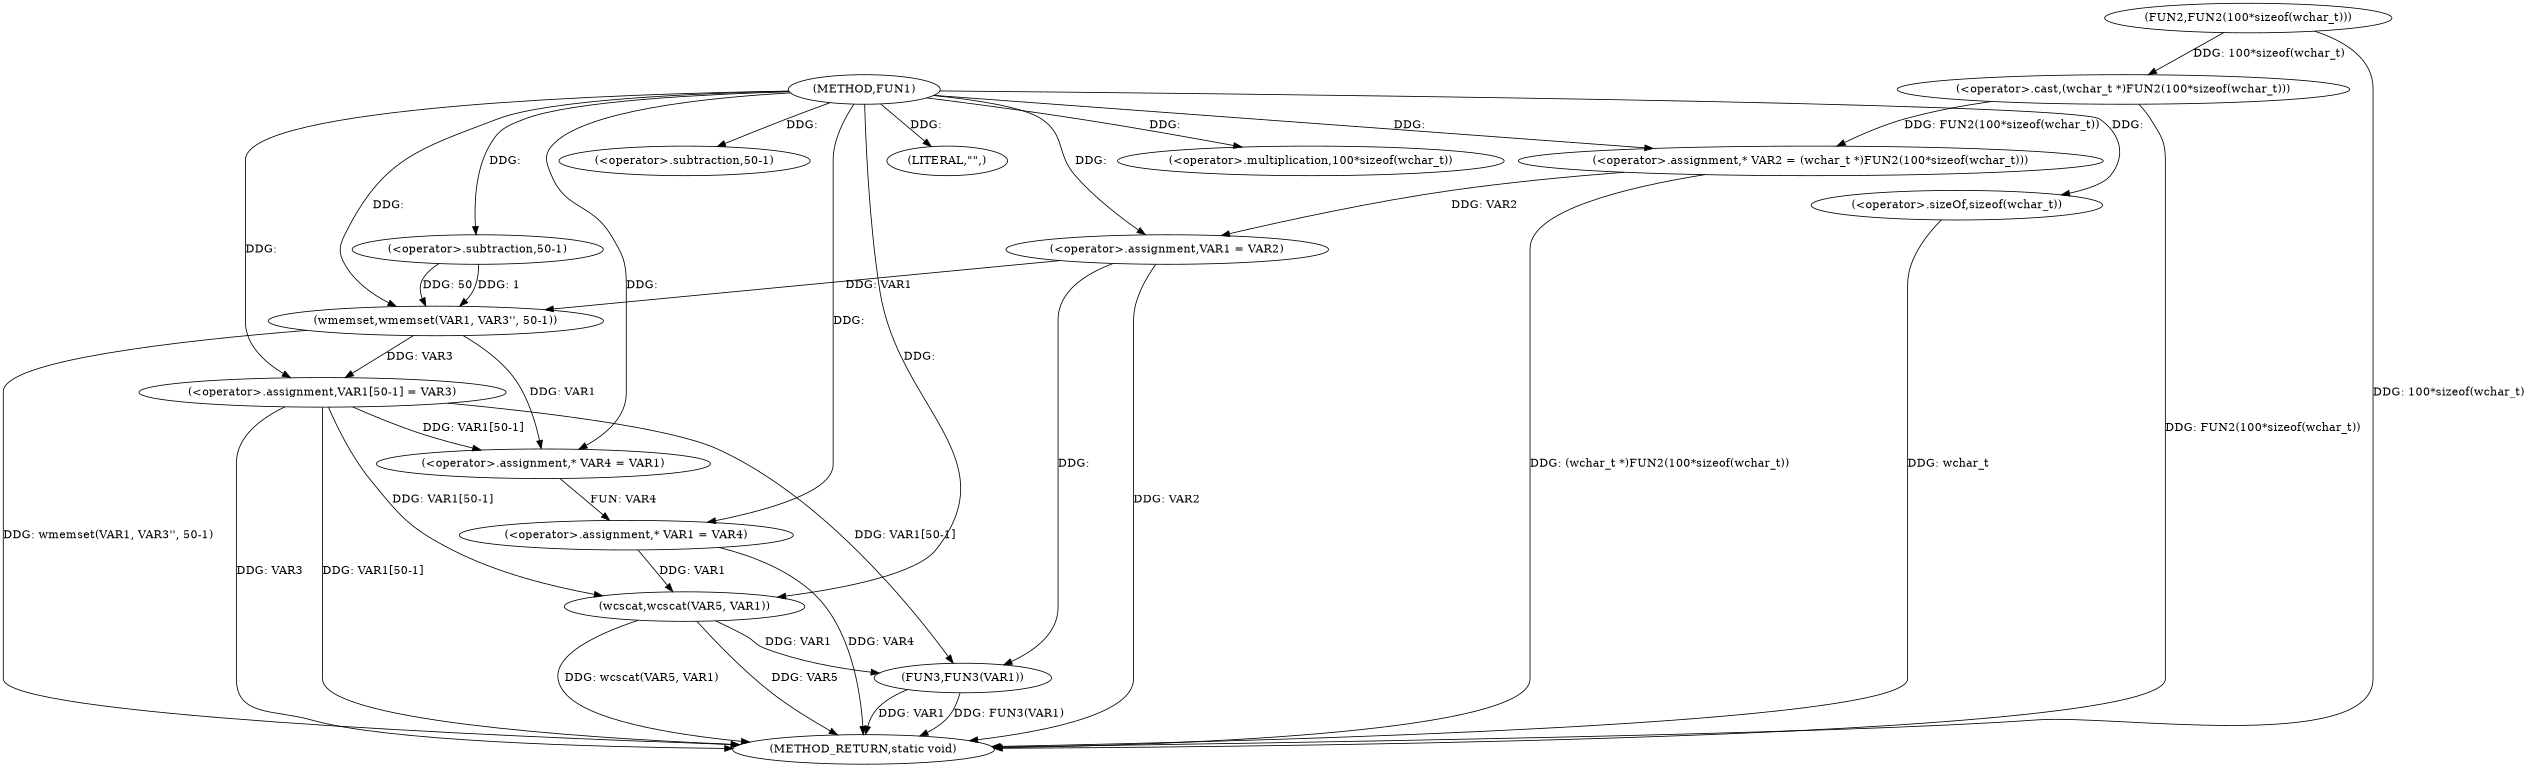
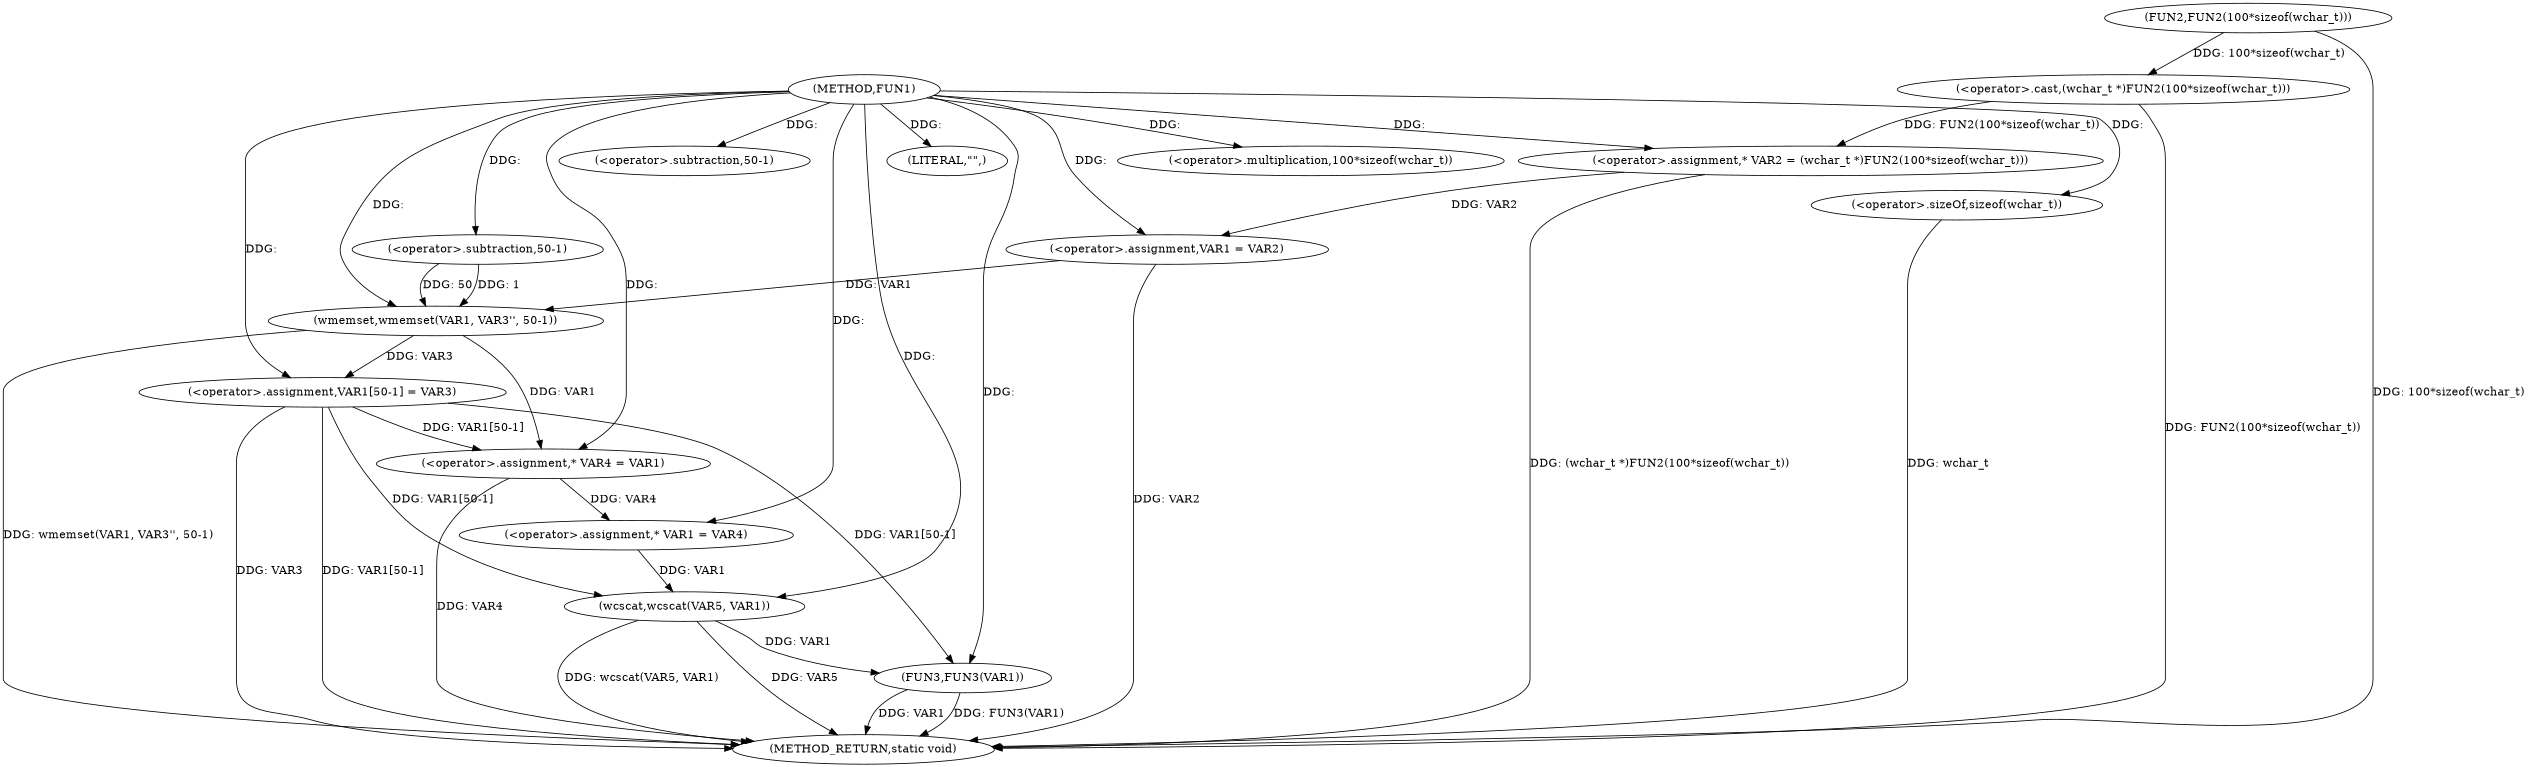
edge "(<operator>.assignment,VAR1 = VAR2)" -> "(FUN3,FUN3(VAR1))": now "(METHOD,FUN1)" -> "(FUN3,FUN3(VAR1))"
edge "(<operator>.assignment,* VAR4 = VAR1)" -> "(<operator>.assignment,* VAR1 = VAR4)": label "FUN: VAR4" -> "DDG: VAR4"
edge "(<operator>.assignment,* VAR1 = VAR4)" -> "(METHOD_RETURN,static void)": now "(<operator>.assignment,* VAR4 = VAR1)" -> "(METHOD_RETURN,static void)"
